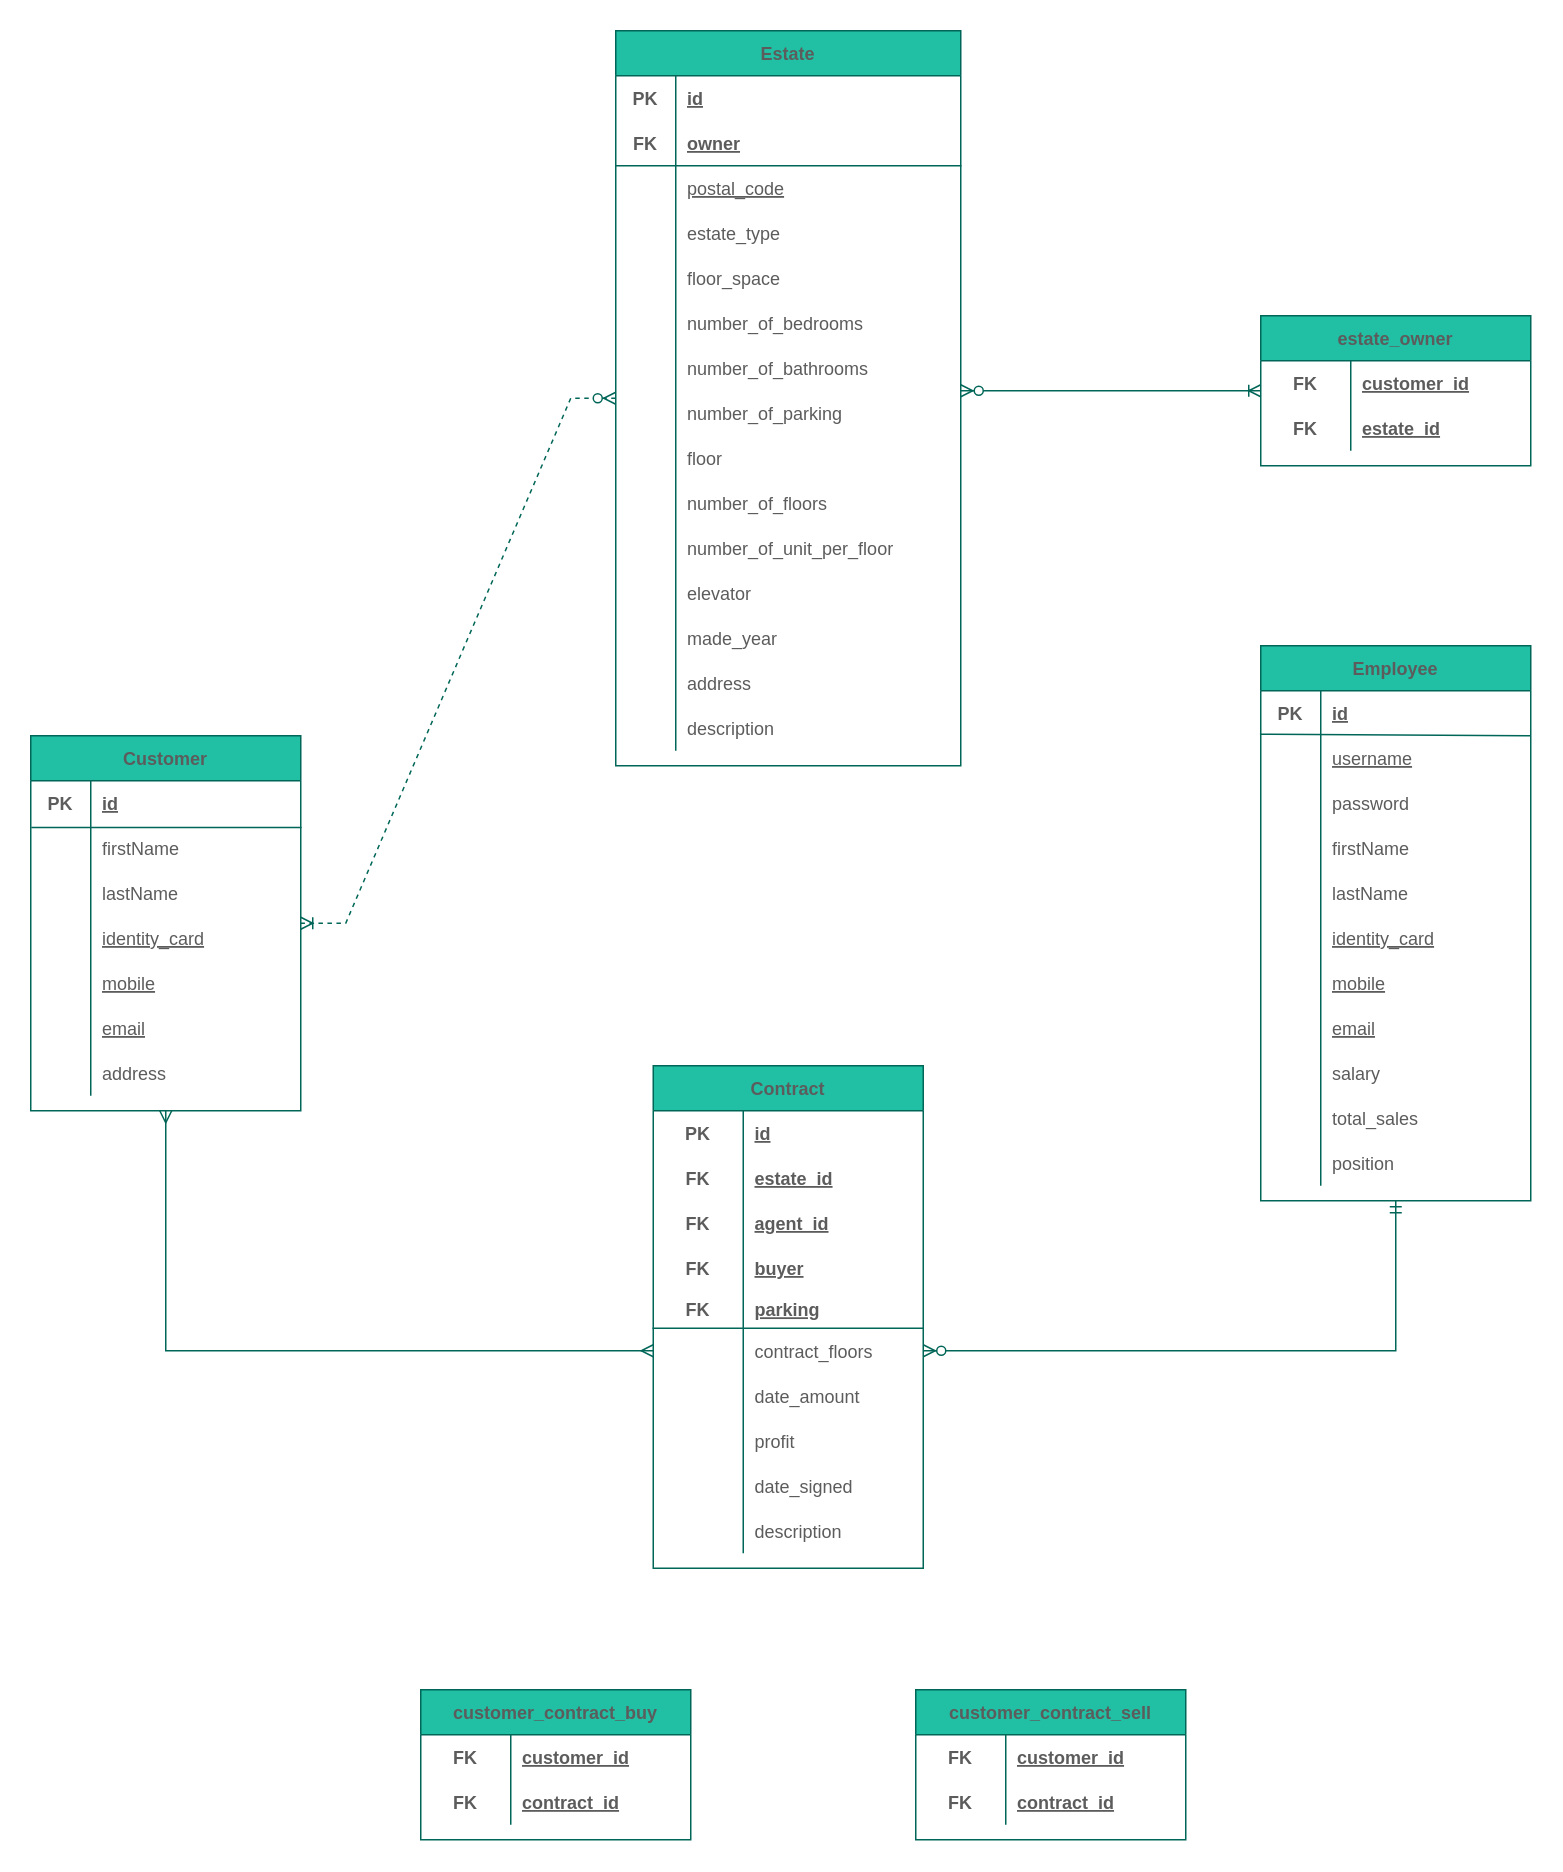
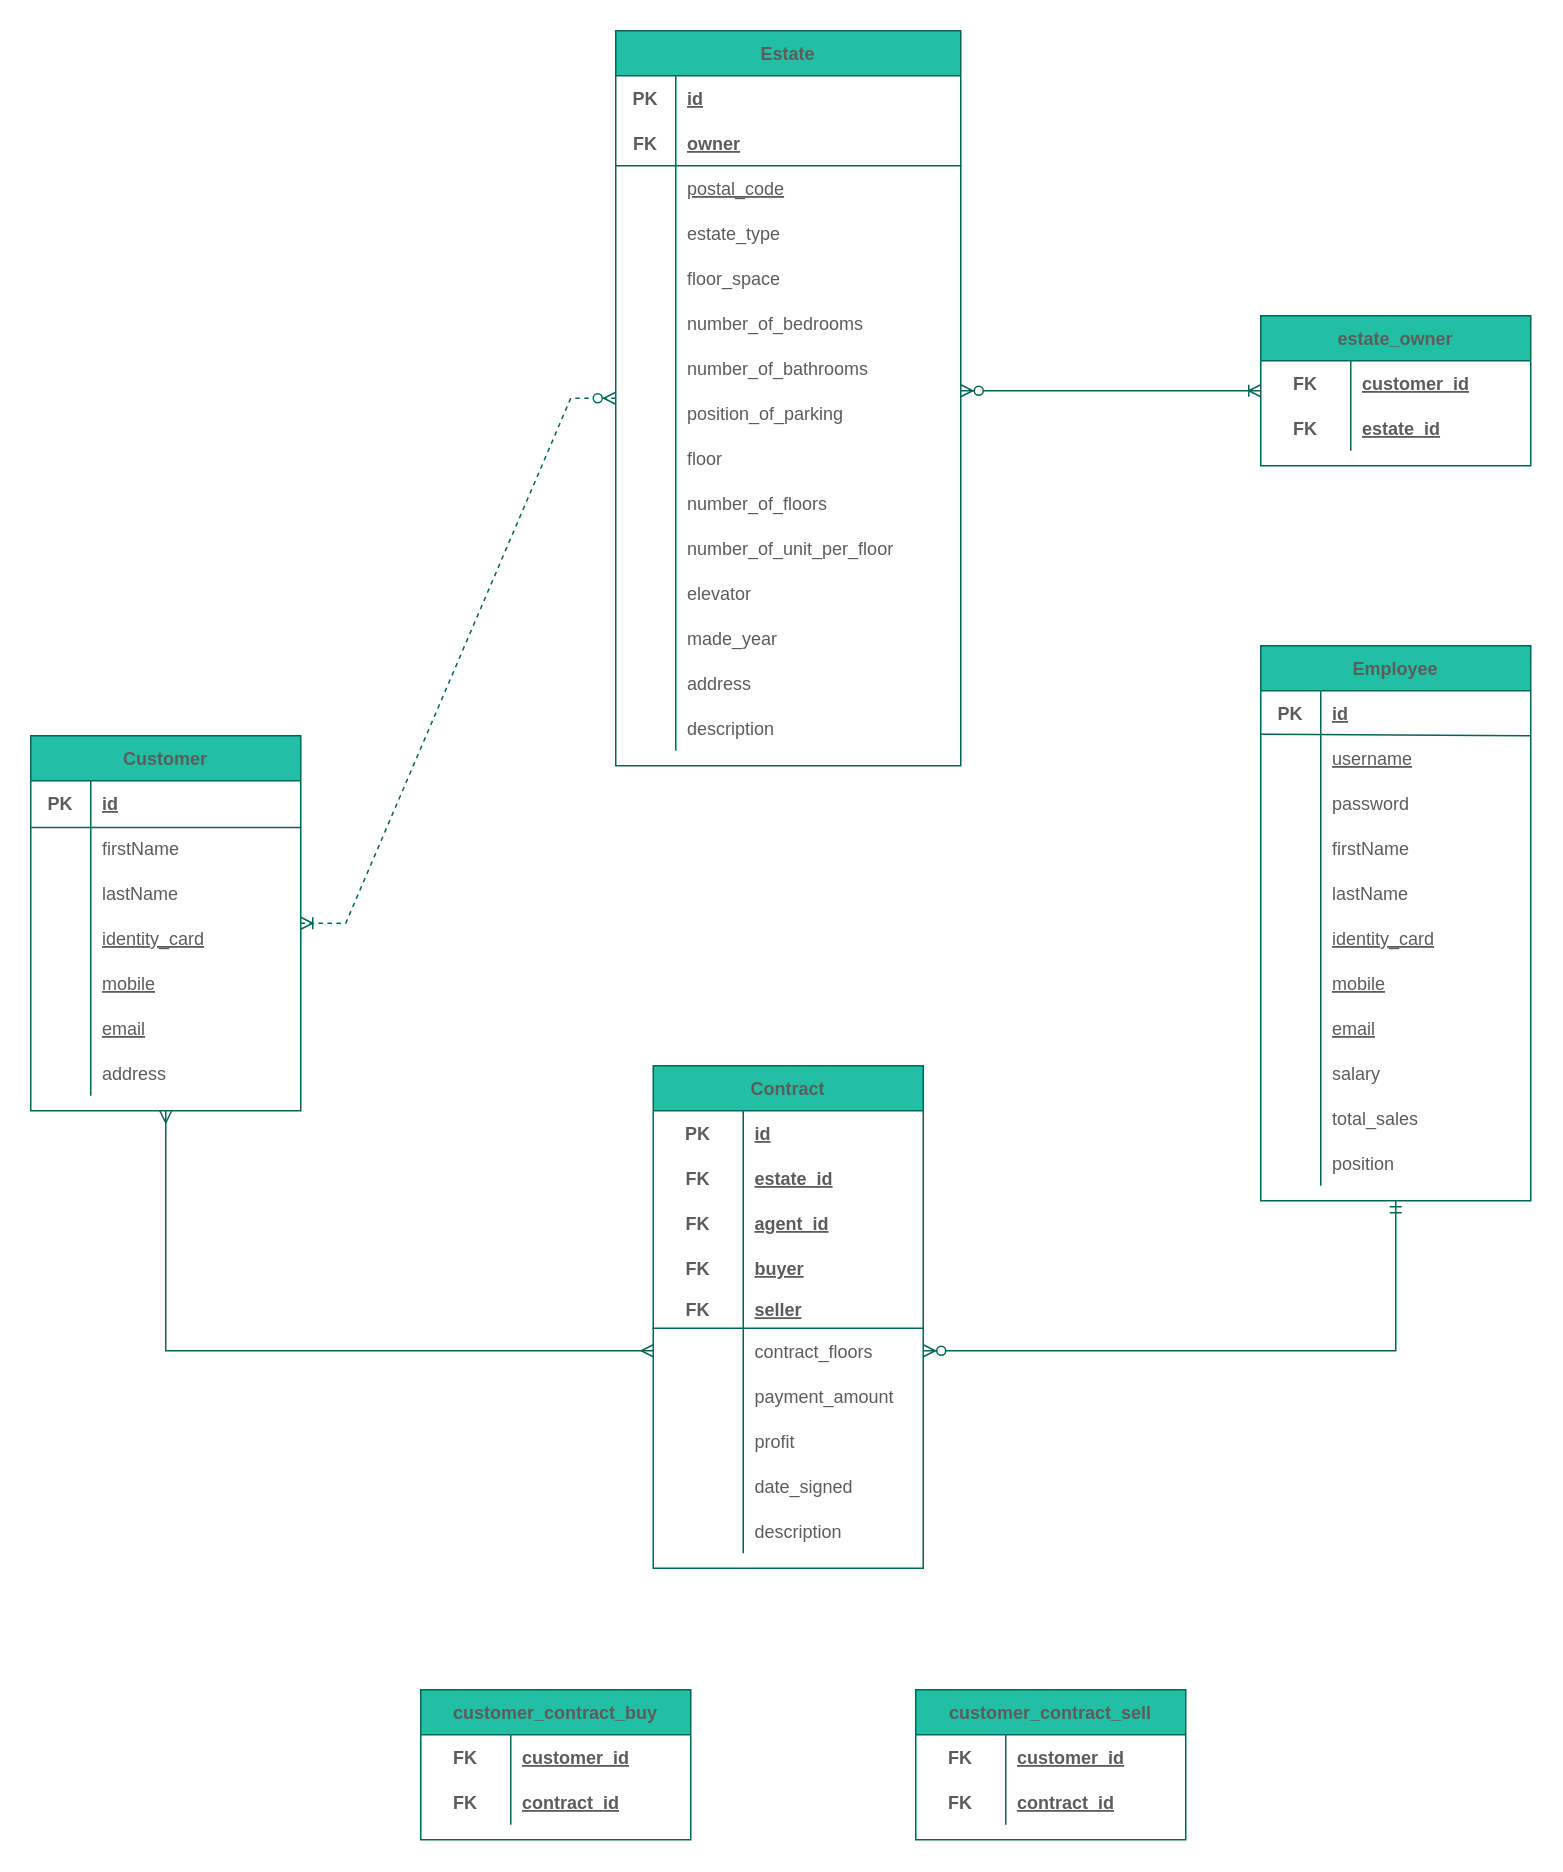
node "number_of_parking": label "number_of_parking" -> "position_of_parking"
node "parking": label "parking" -> "seller"
node "date_amount": label "date_amount" -> "payment_amount"
